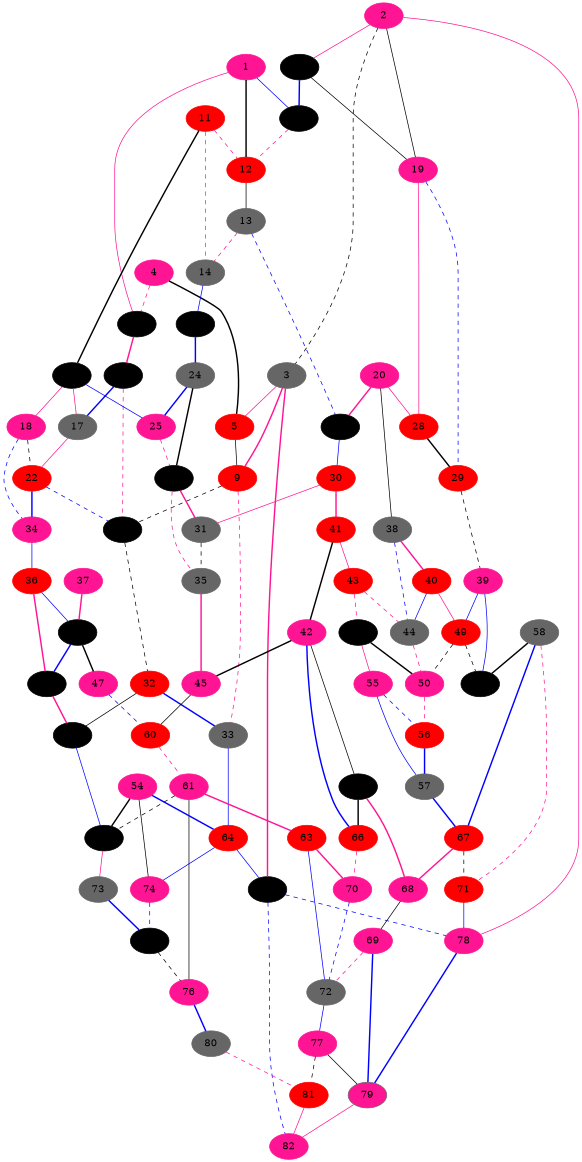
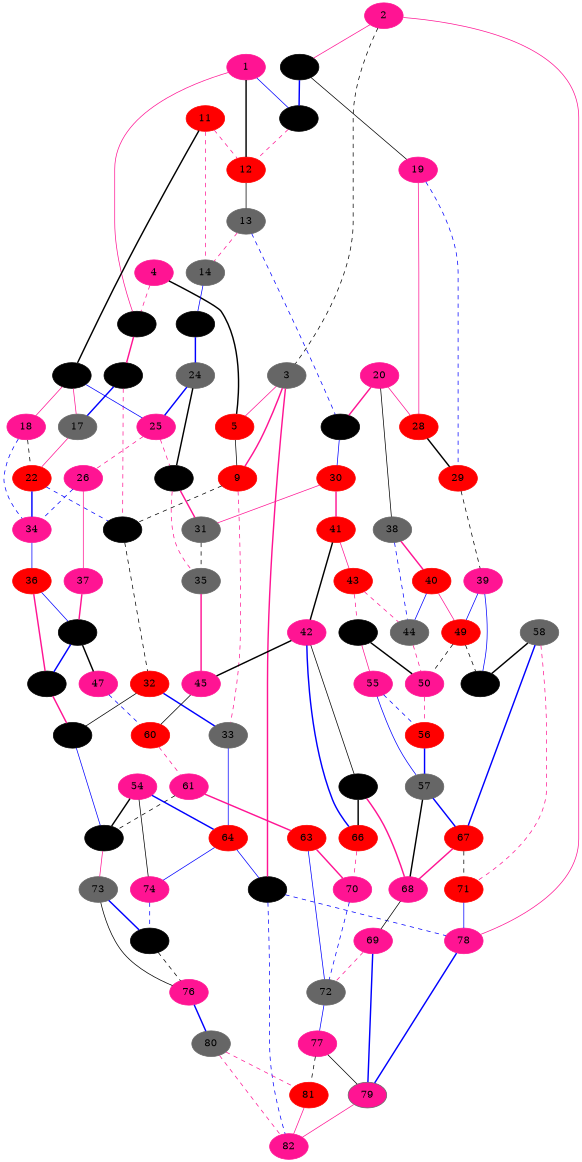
edge "2" -- "19": removed
node "26": added
edge "57" -- "68": added
edge "61" -- "76": now "73" -- "76"
edge "80" -- "82": added
